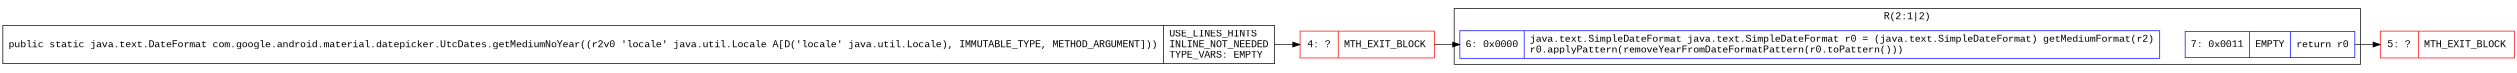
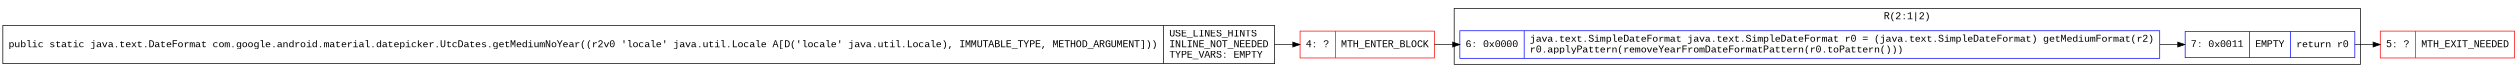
node "4: ?": text "MTH_EXIT_BLOCK" -> "MTH_ENTER_BLOCK"
node "5: ?": text "MTH_EXIT_BLOCK" -> "MTH_EXIT_NEEDED"
edge "6: 0x0000" -> "7: 0x0011": added
